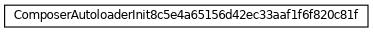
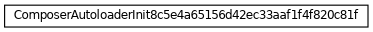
node "ComposerAutoloaderInit8c5e4a65156d42ec33aaf1f6f820c81f": label "ComposerAutoloaderInit8c5e4a65156d42ec33aaf1f6f820c81f" -> "ComposerAutoloaderInit8c5e4a65156d42ec33aaf1f4f820c81f"
